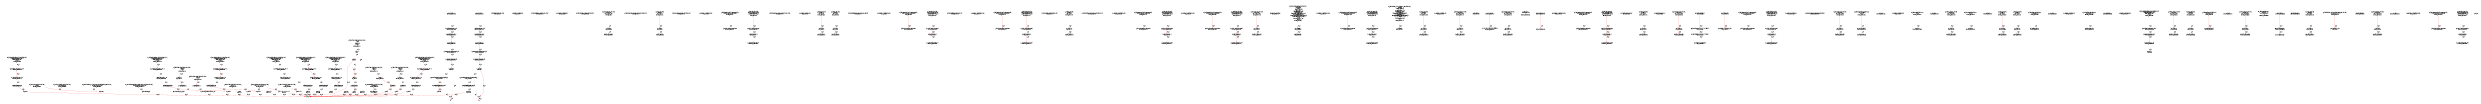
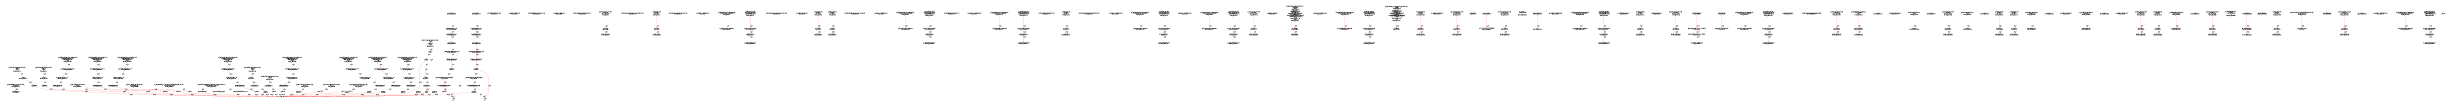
node "324_ secondsToIncrease 2057-expression_statement-325-325": label "324_ secondsToIncrease 2057-expression_statement-325-325" -> "324_ onlyOwner 2057-expression_statement-325-325"
edge "332_ return true; 2116-return-333-333" -> "0_ exit_node": added, label "return_exit"
